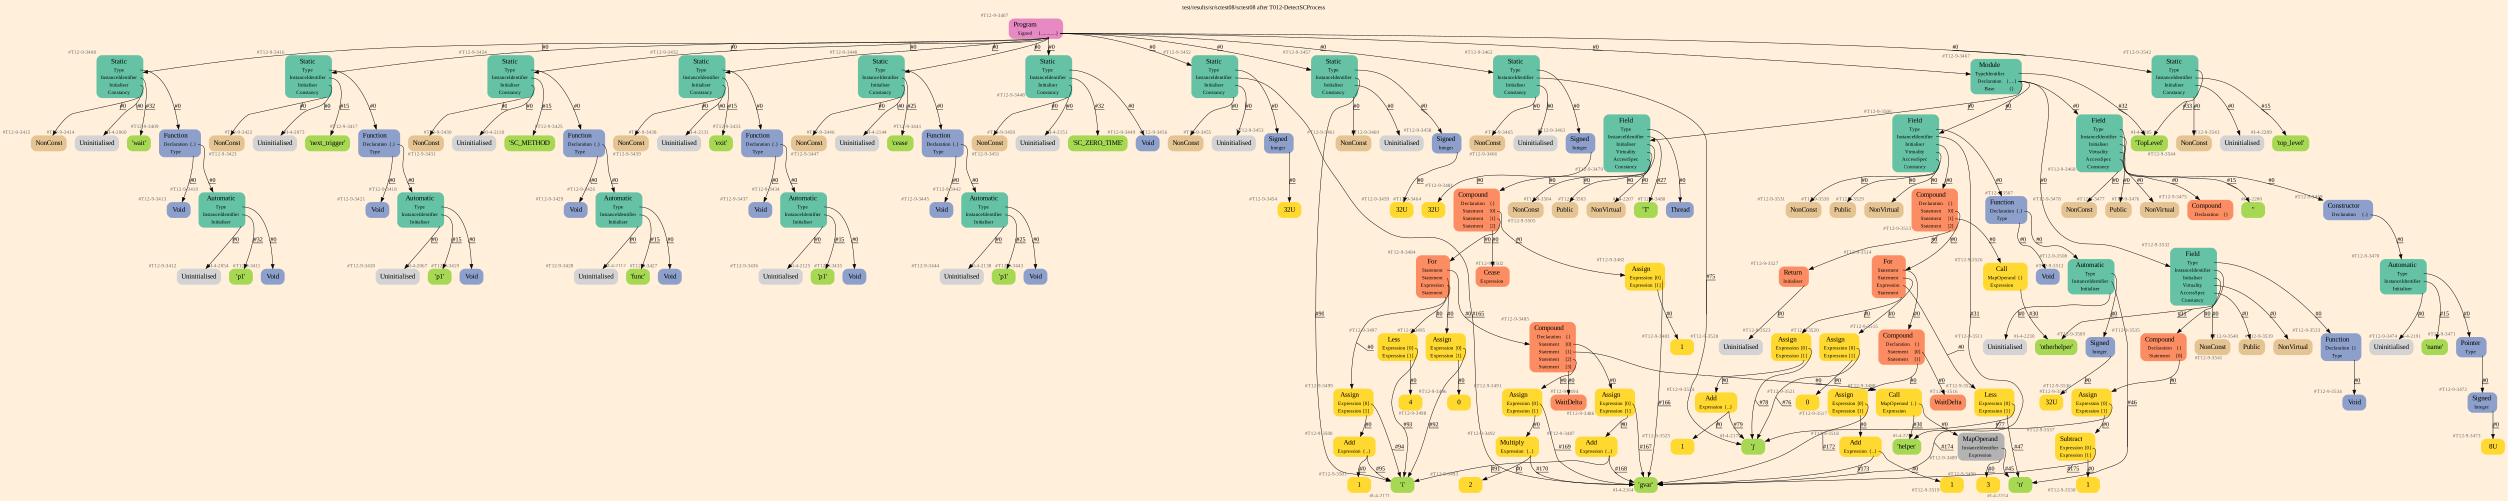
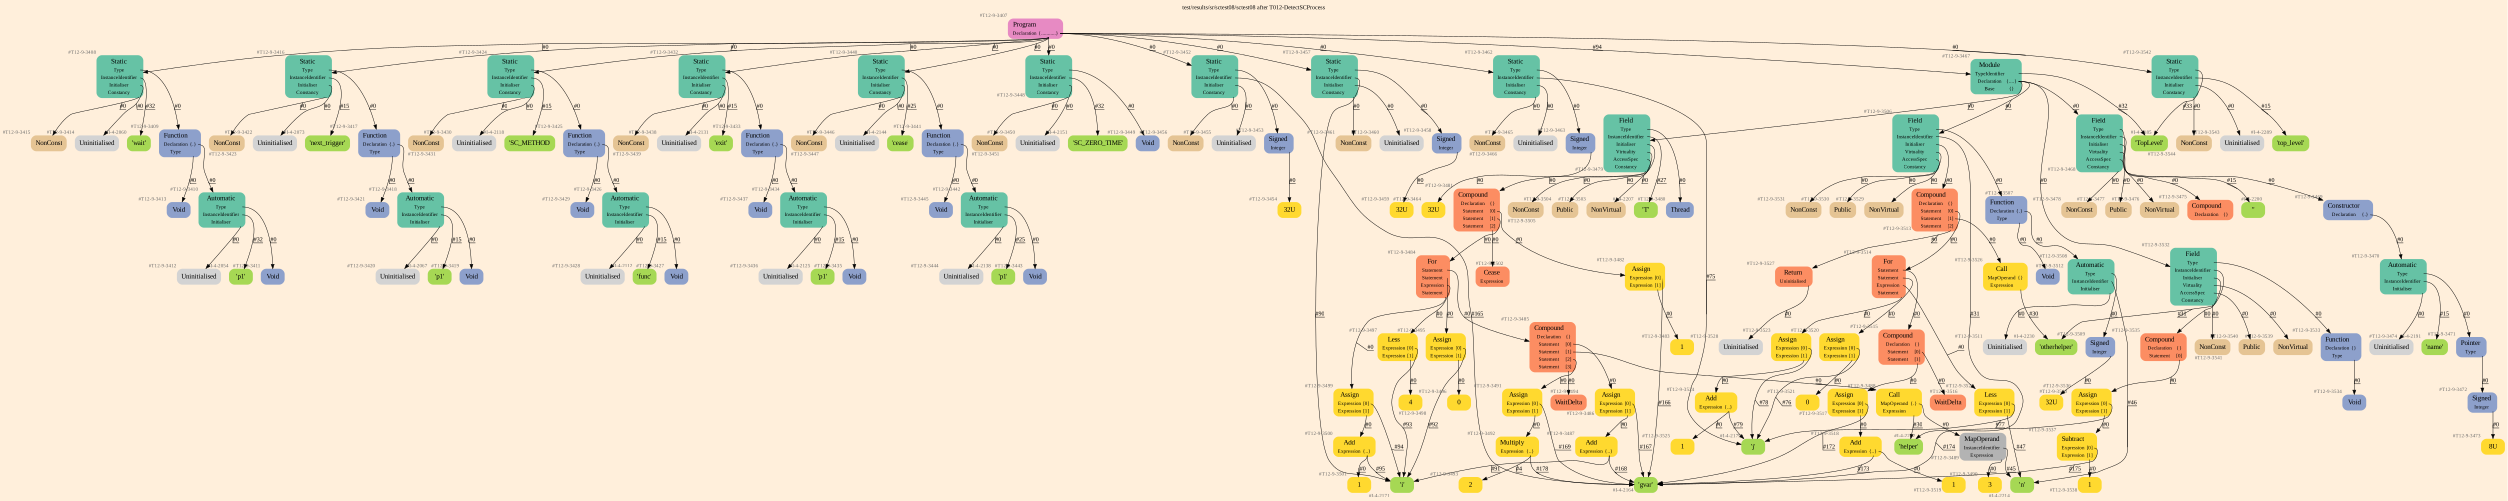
node "Program": text "Signed" -> "Declaration"
edge "Program" -> "Module": label "#0" -> "#94"
node "Return": text "Initialiser" -> "Uninitialised"
edge "Multiply" -> "2": label "#0" -> "#4"
edge "Multiply" -> "'gvar'": label "#170" -> "#178"
